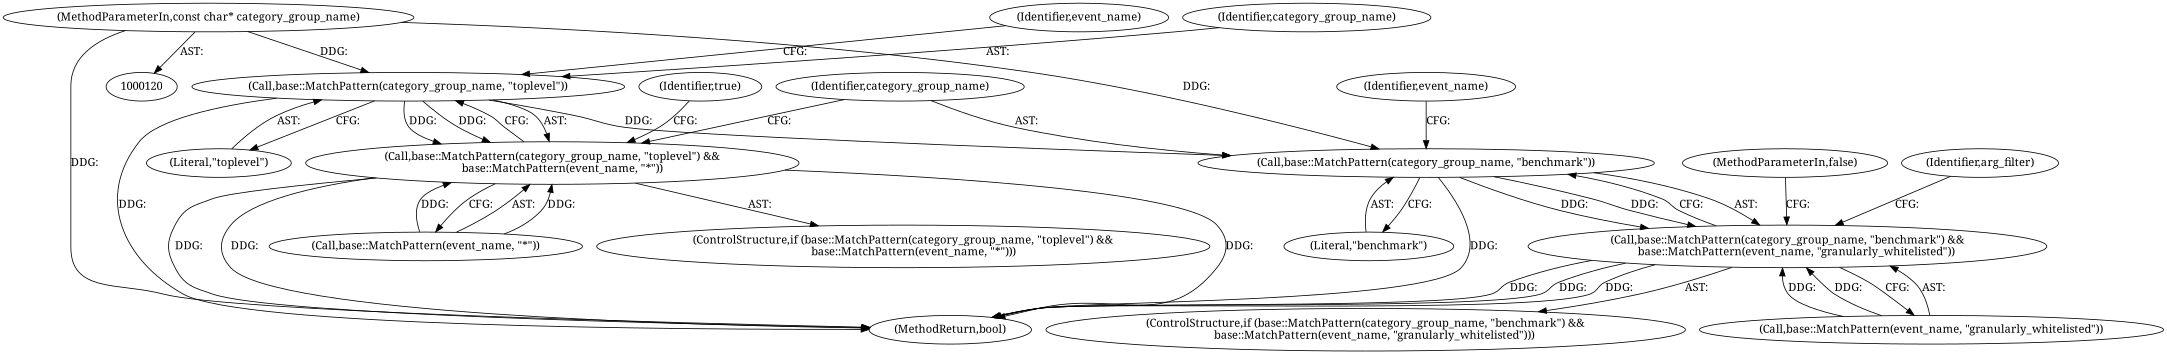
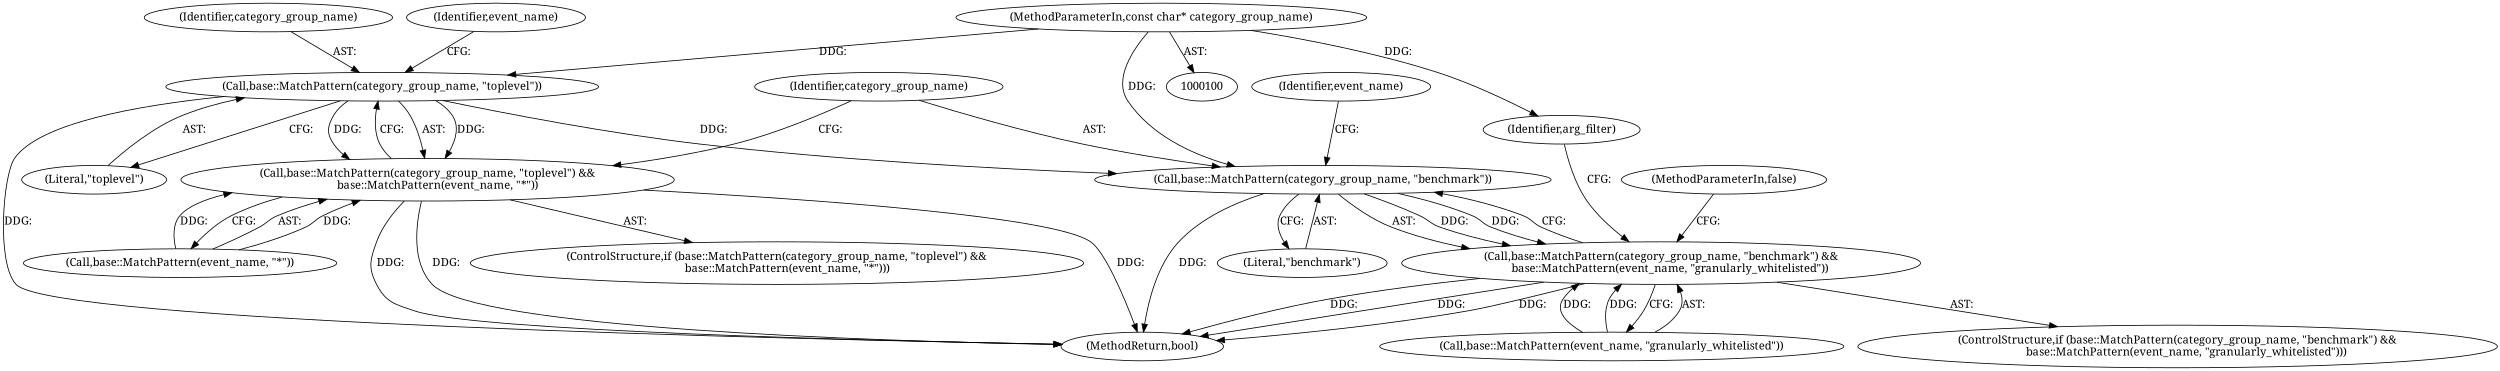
node "1000120": label "1000120" -> "1000100"
node "(Identifier,true)": removed
edge "(MethodParameterIn,const char* category_group_name)" -> "(MethodReturn,bool)": now "(MethodParameterIn,const char* category_group_name)" -> "(Identifier,arg_filter)"
